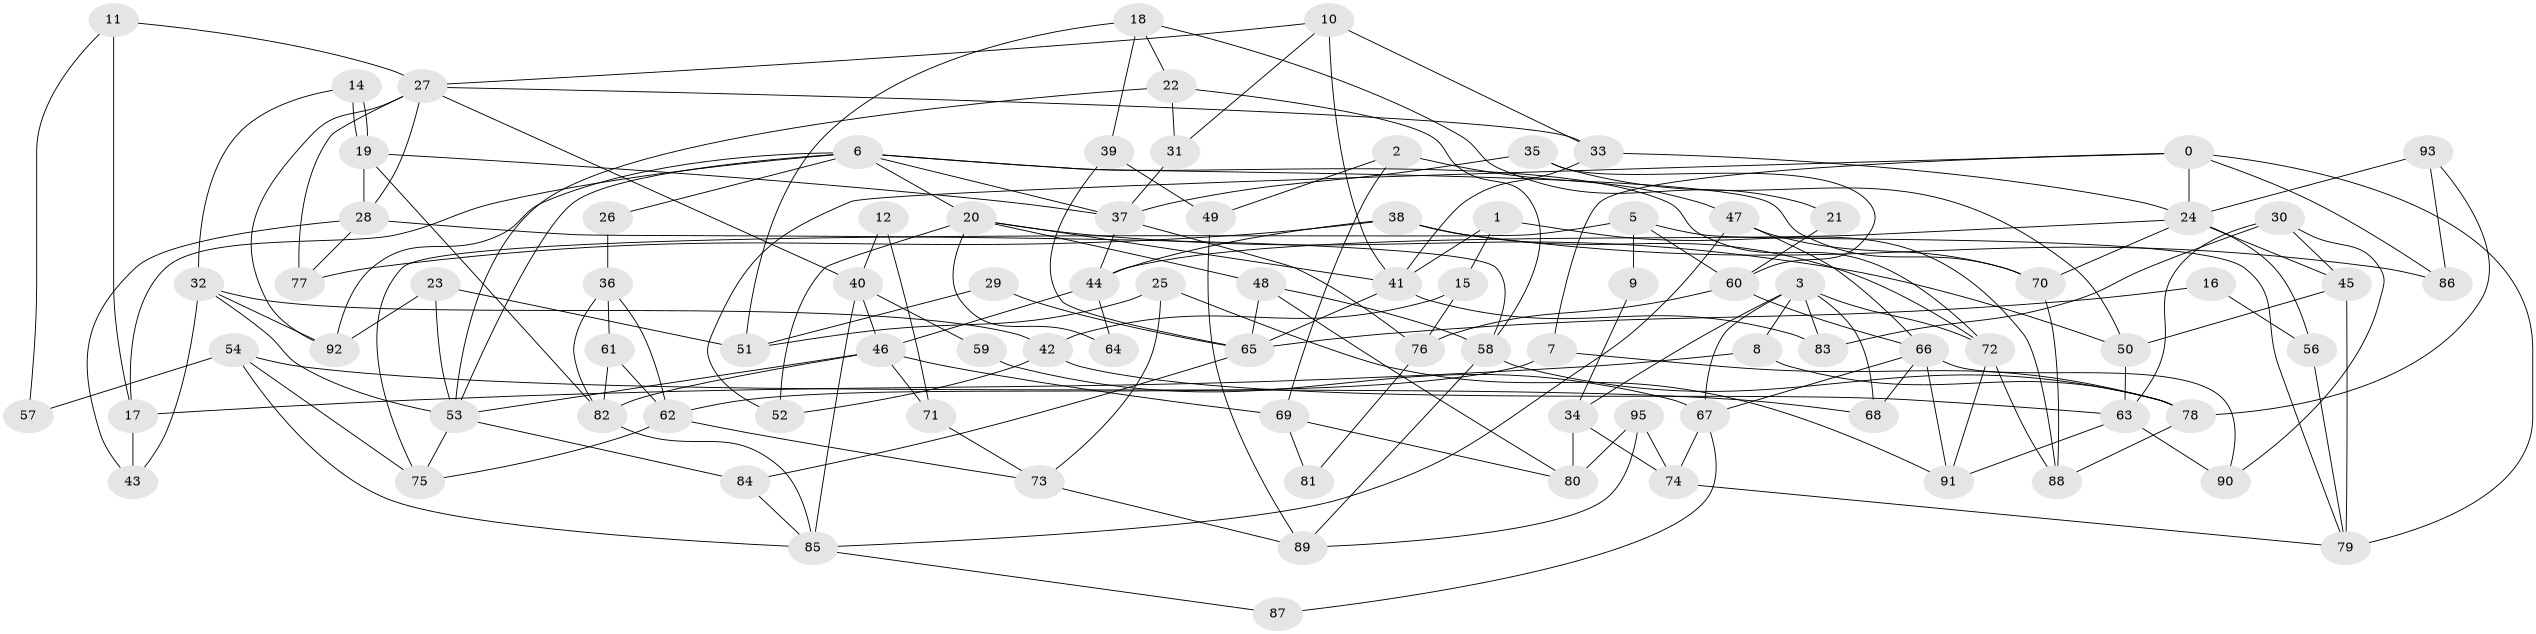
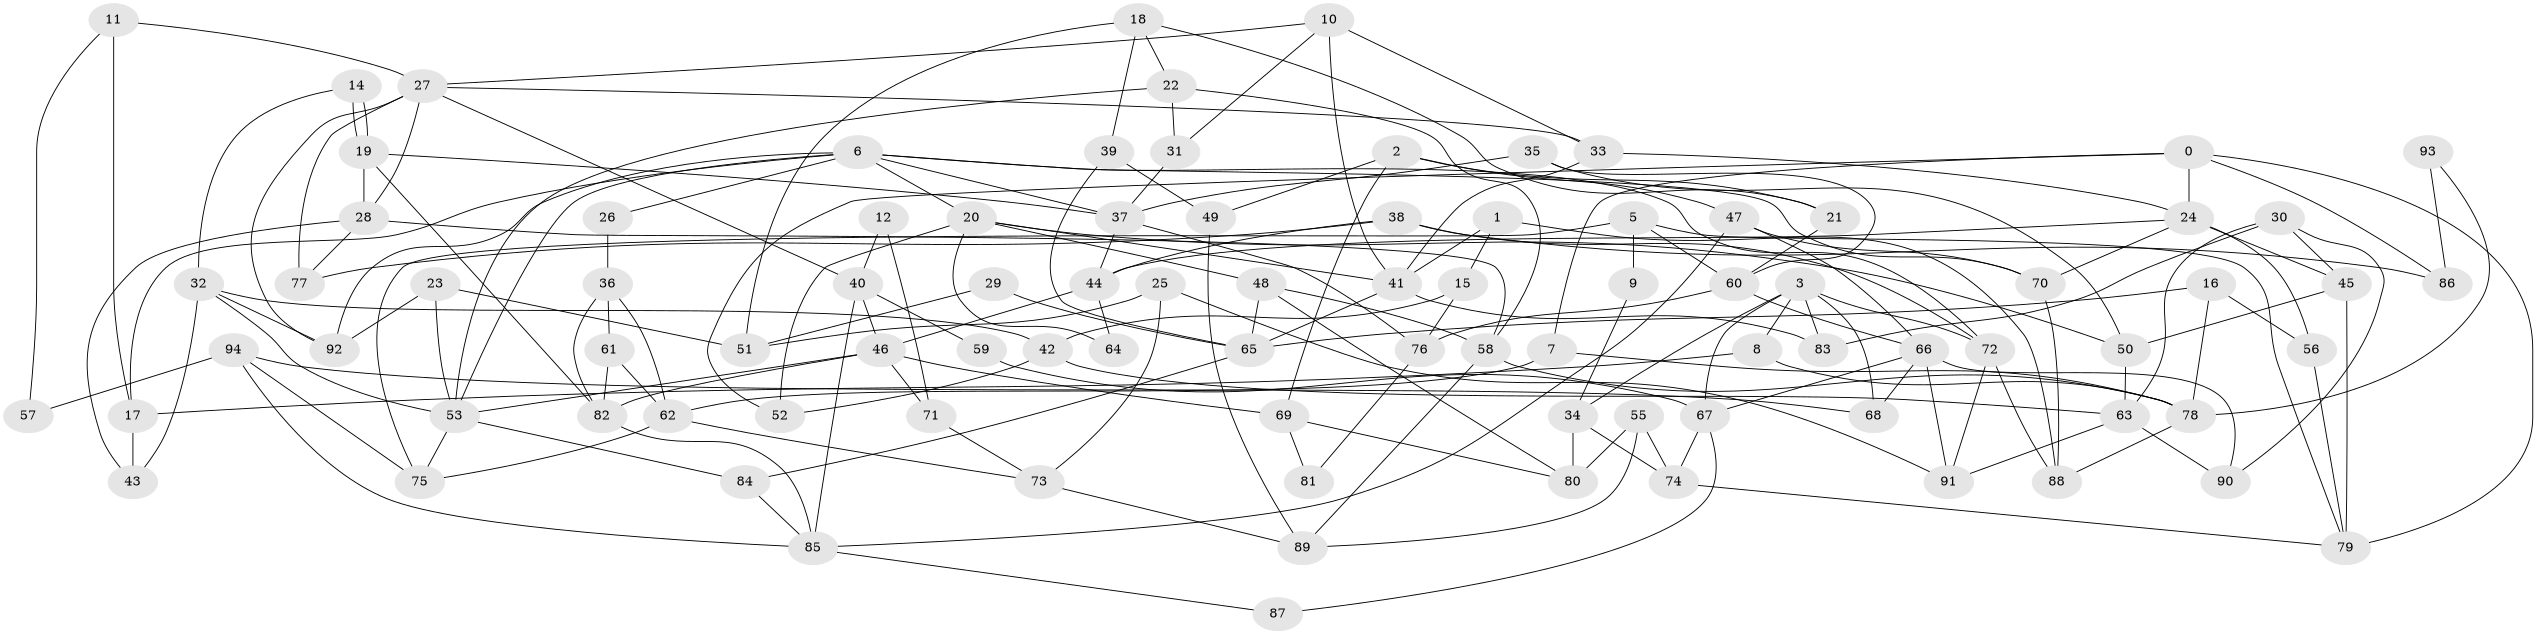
edge "2" -- "21": added
edge "93" -- "24": removed
node "54": label "54" -> "94"
edge "16" -- "78": added
node "95": label "95" -> "55"
